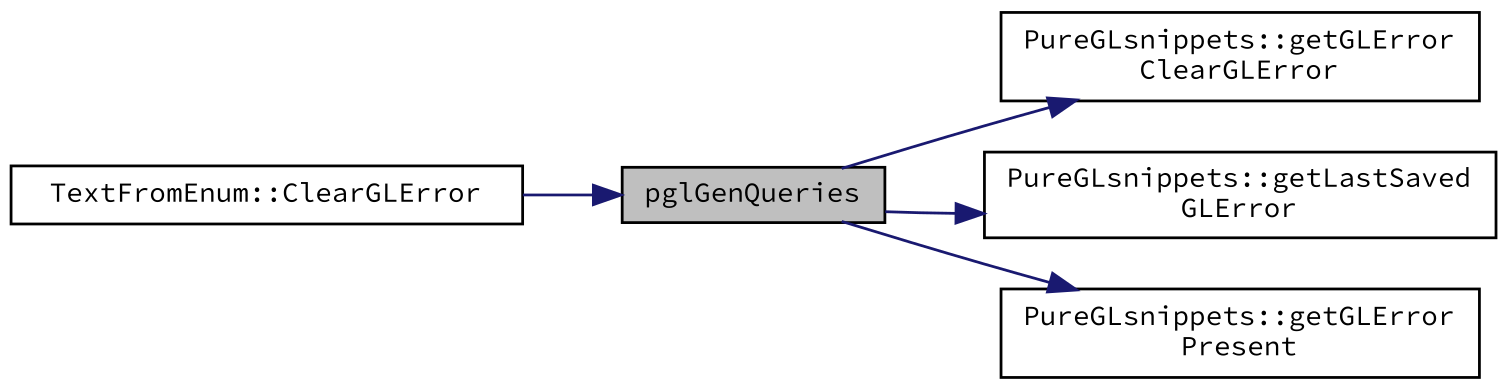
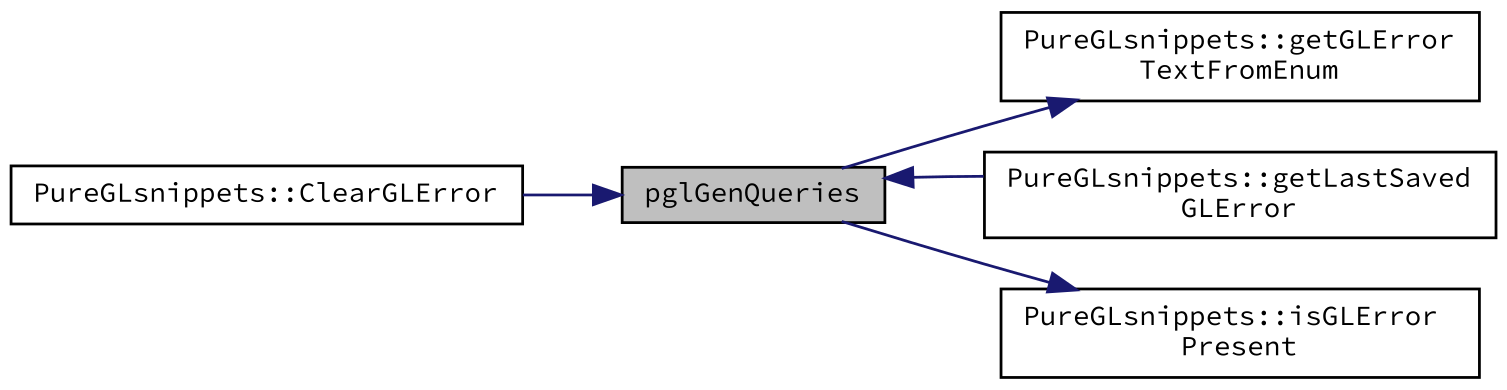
node "PureGLsnippets::getGLError ClearGLError": label "PureGLsnippets::getGLError ClearGLError" -> "PureGLsnippets::getGLError TextFromEnum"
node "TextFromEnum::ClearGLError": label "TextFromEnum::ClearGLError" -> "PureGLsnippets::ClearGLError"
edge "pglGenQueries" -> "PureGLsnippets::getLastSaved GLError": reversed
node "PureGLsnippets::getGLError Present": label "PureGLsnippets::getGLError Present" -> "PureGLsnippets::isGLError Present"
